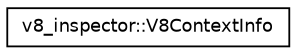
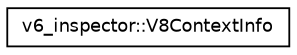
node "v8_inspector::V8ContextInfo": label "v8_inspector::V8ContextInfo" -> "v6_inspector::V8ContextInfo"
